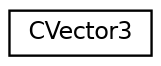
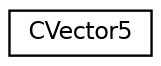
node "CVector3": label "CVector3" -> "CVector5"
